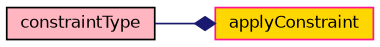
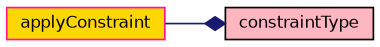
edge "constraintType" -> "applyConstraint": reversed
